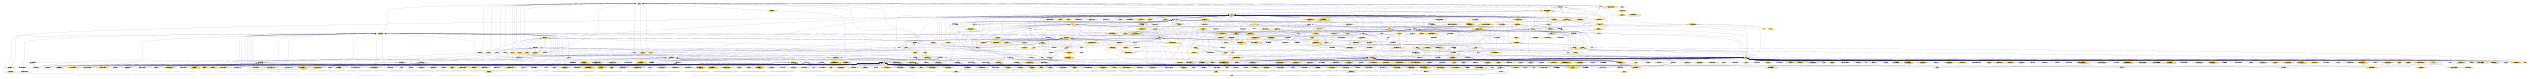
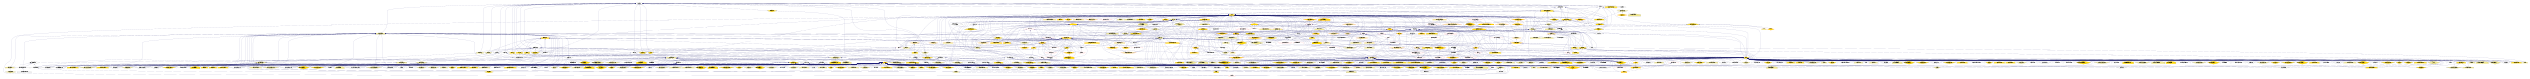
node "partitioned_vector _component_decl.hpp": fillcolor khaki -> gold
